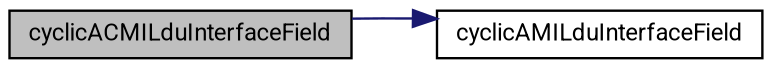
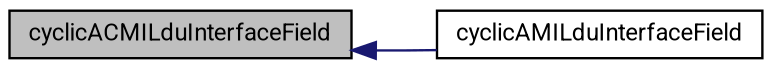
edge "cyclicACMILduInterfaceField" -> "cyclicAMILduInterfaceField": reversed
